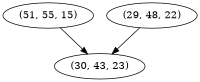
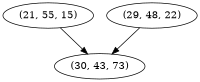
node "(51, 55, 15)": label "(51, 55, 15)" -> "(21, 55, 15)"
node "(30, 43, 23)": label "(30, 43, 23)" -> "(30, 43, 73)"
